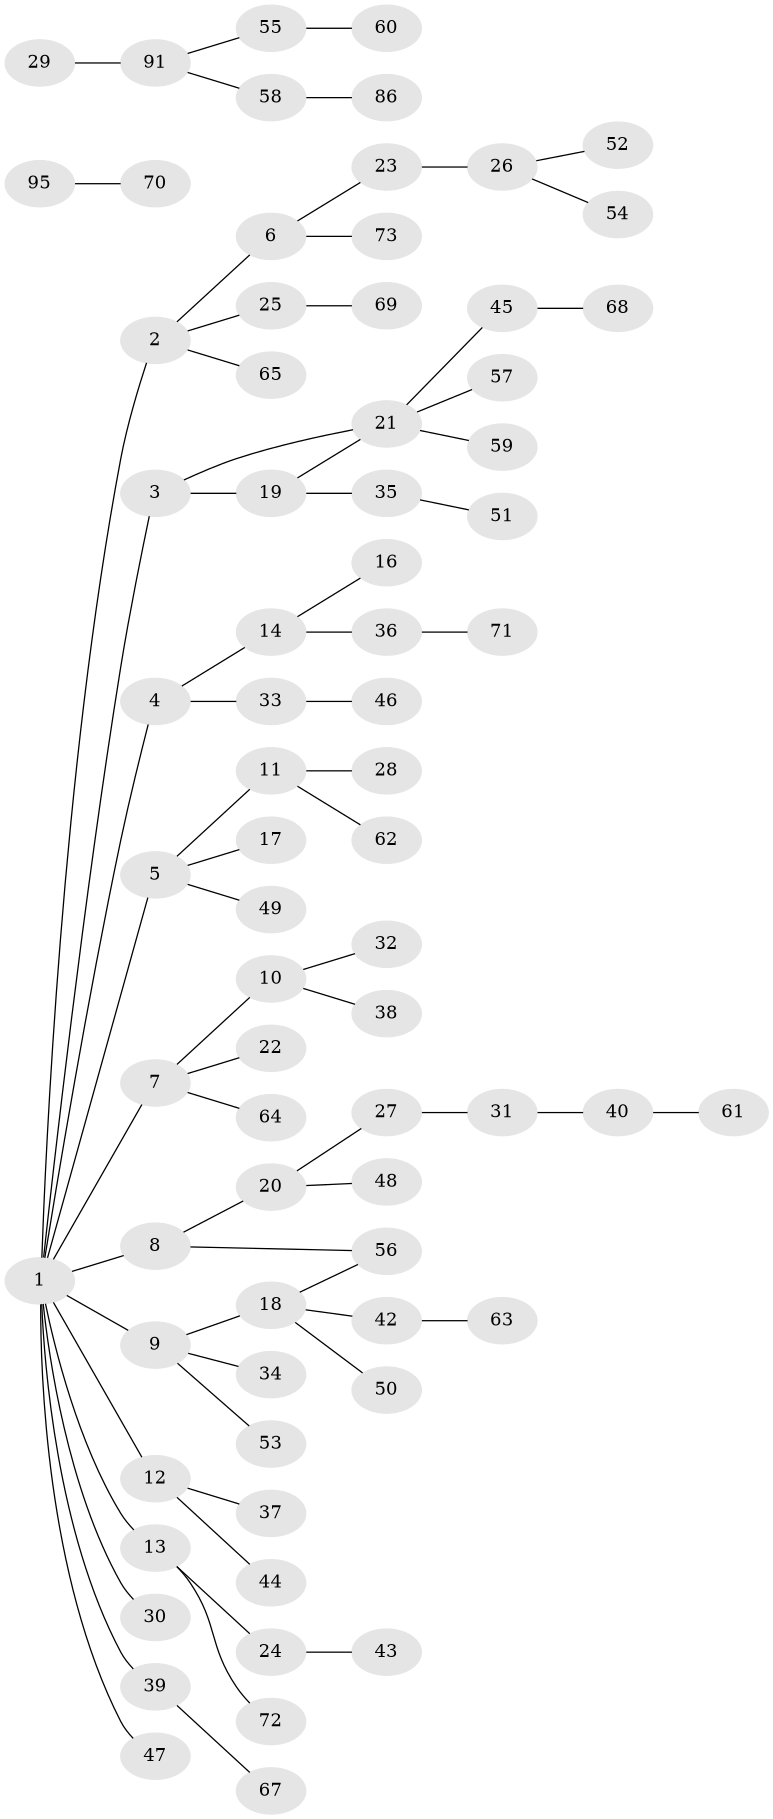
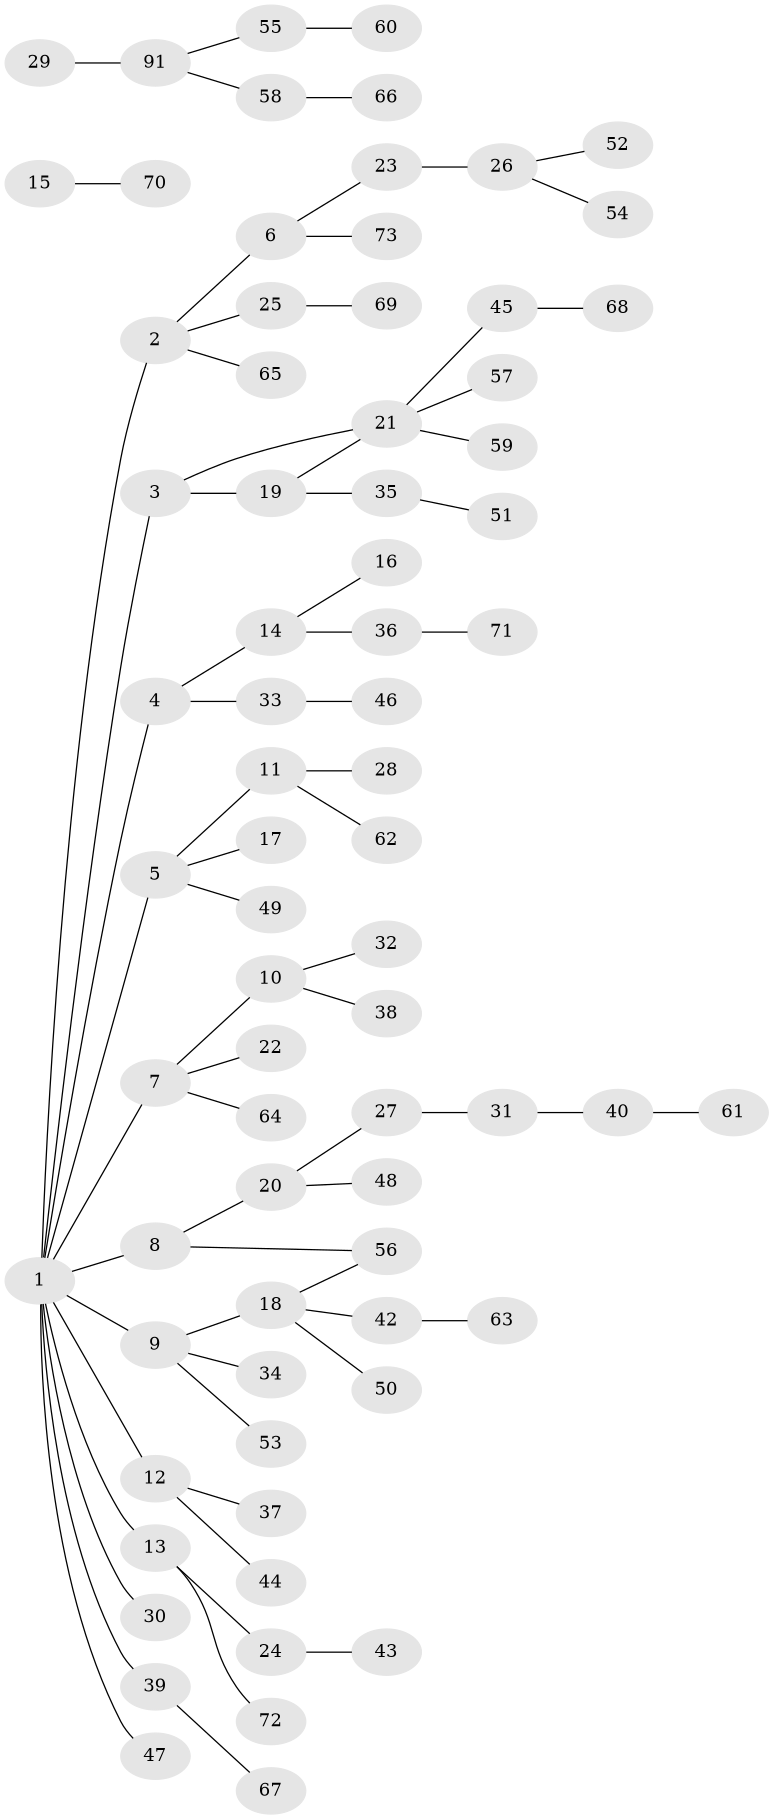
node "86": label "86" -> "66"
node "95": label "95" -> "15"
